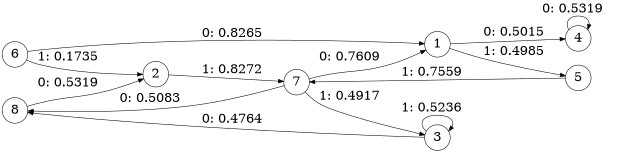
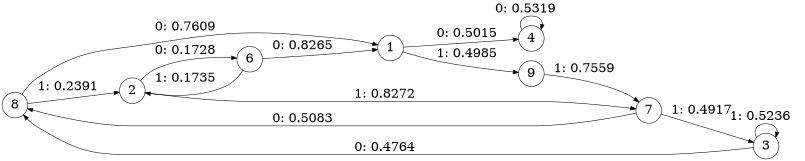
edge "2" -> "6": added, label "0: 0.1728"
edge "7" -> "1": now "8" -> "1"
node "5": label "5" -> "9"
edge "8" -> "2": label "0: 0.5319   " -> "1: 0.2391   "
